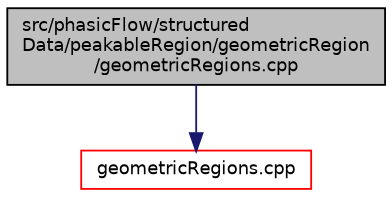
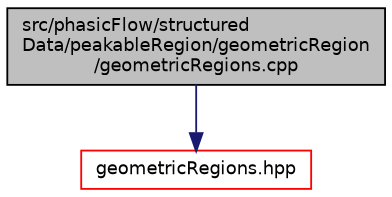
node "geometricRegions.cpp": label "geometricRegions.cpp" -> "geometricRegions.hpp"
